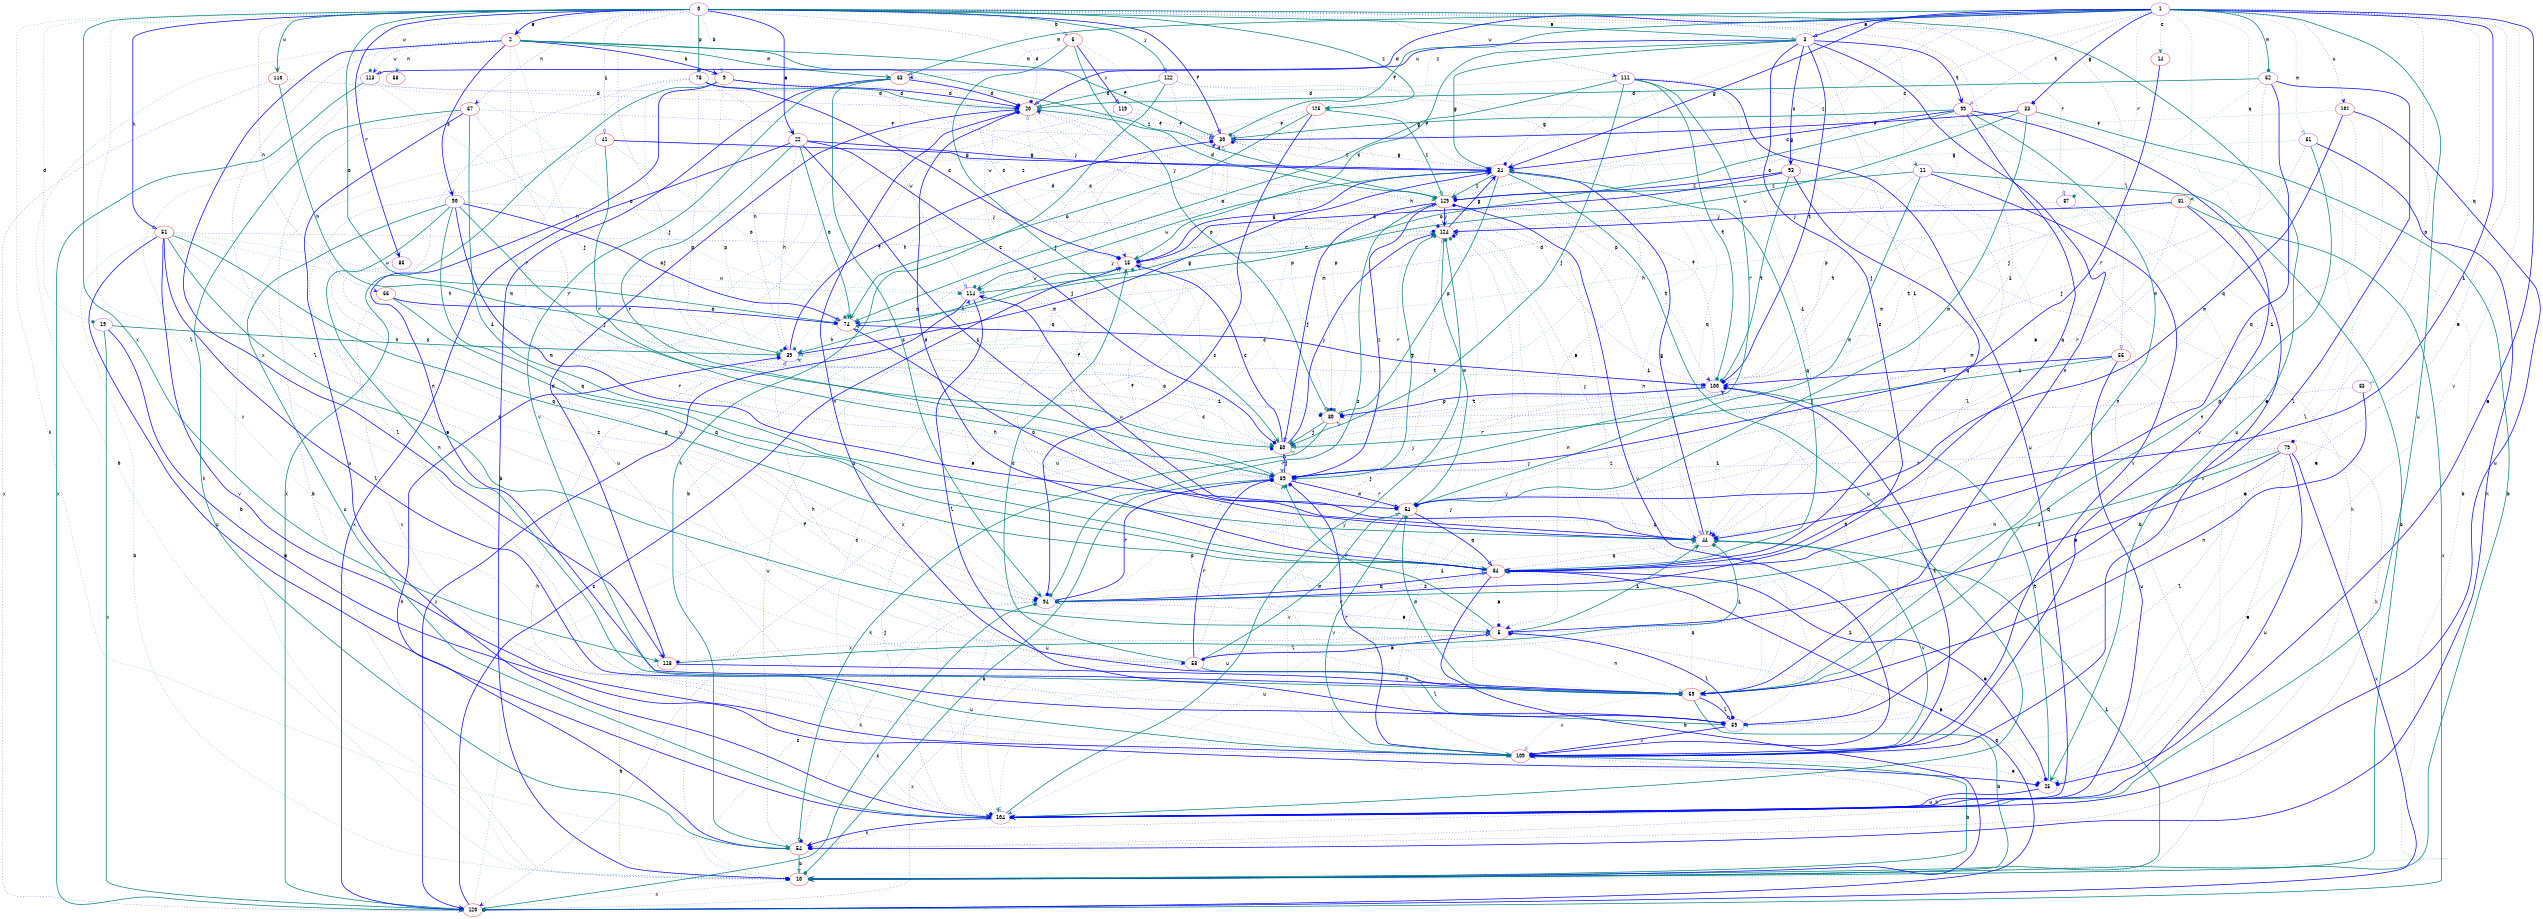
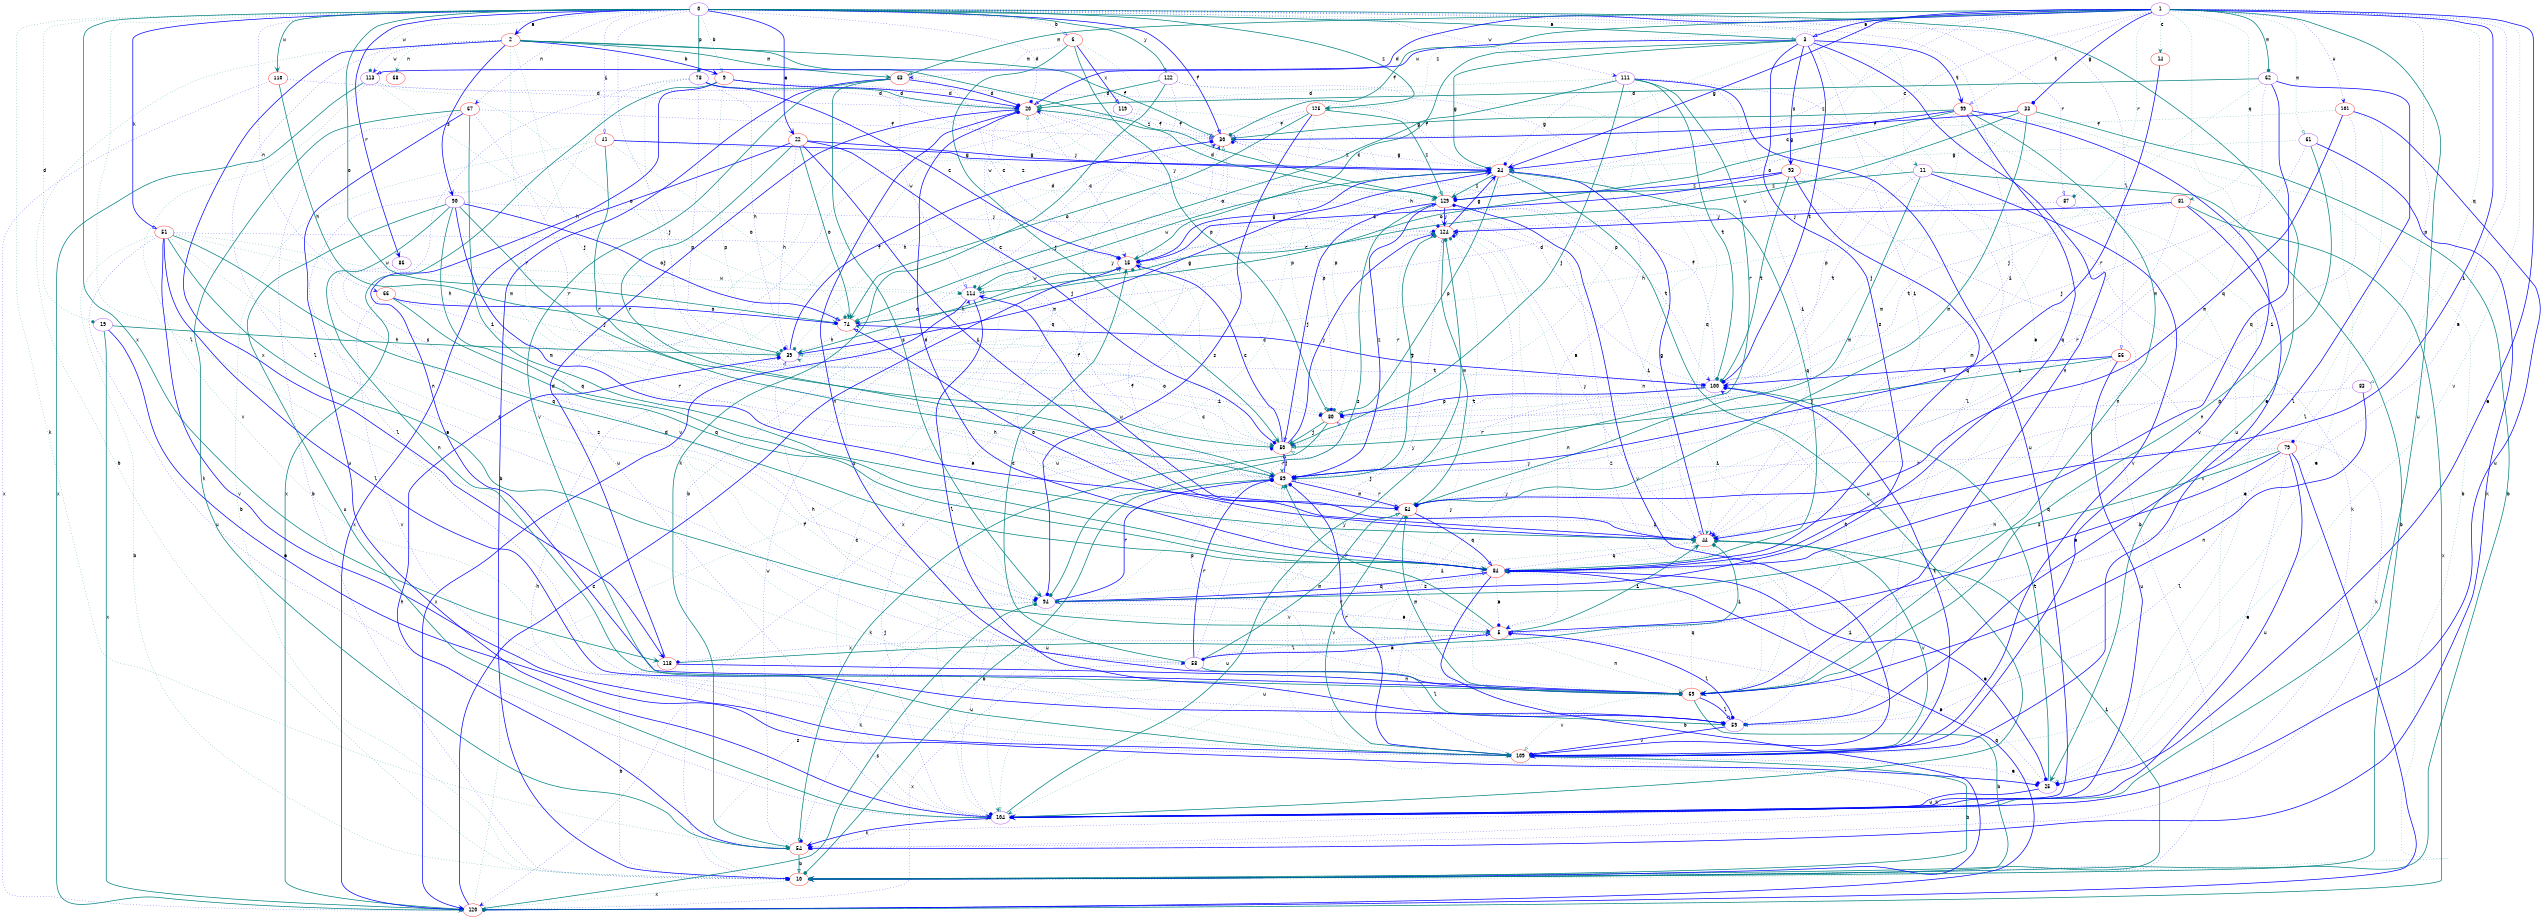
edge "30" -> "80": label "m" -> "p"
edge "51" -> "104": style bold -> dotted
